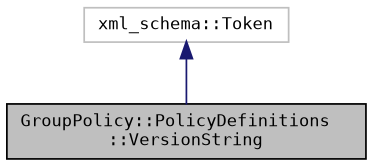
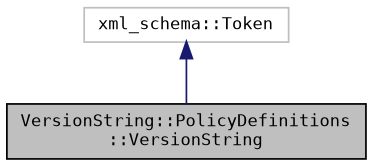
node "GroupPolicy::PolicyDefinitions ::VersionString": label "GroupPolicy::PolicyDefinitions ::VersionString" -> "VersionString::PolicyDefinitions ::VersionString"
